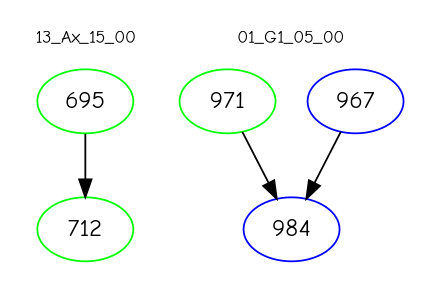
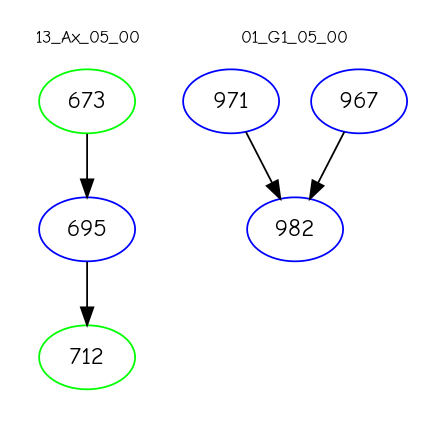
cluster "13_Ax_15_00": label "13_Ax_15_00" -> "13_Ax_05_00"
node "695": color green -> blue
node "673": added
node "971": color green -> blue
node "984": label "984" -> "982"
